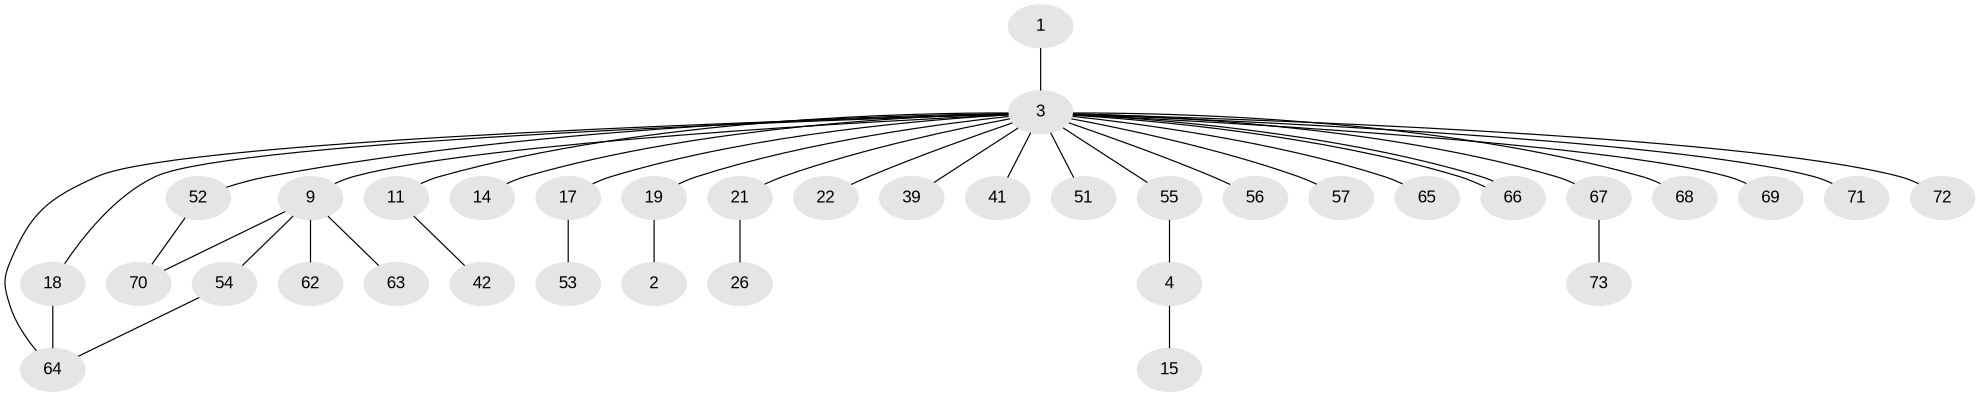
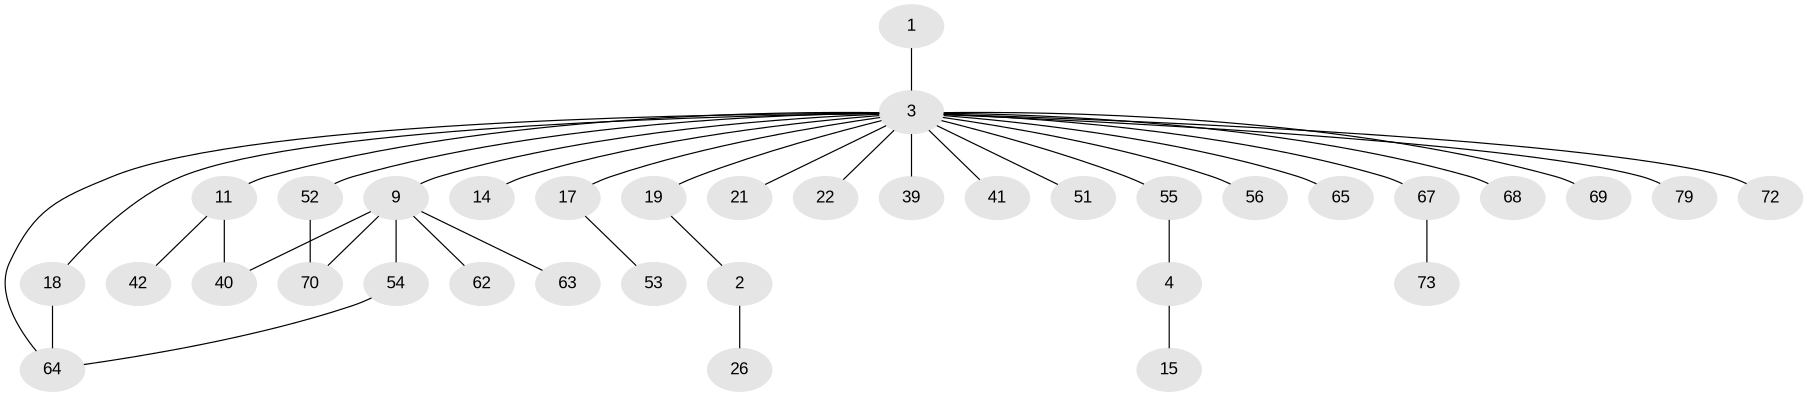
node "57": removed
node "66": removed
node "71": label "71" -> "79"
edge "21" -- "26": now "2" -- "26"
node "40": added
